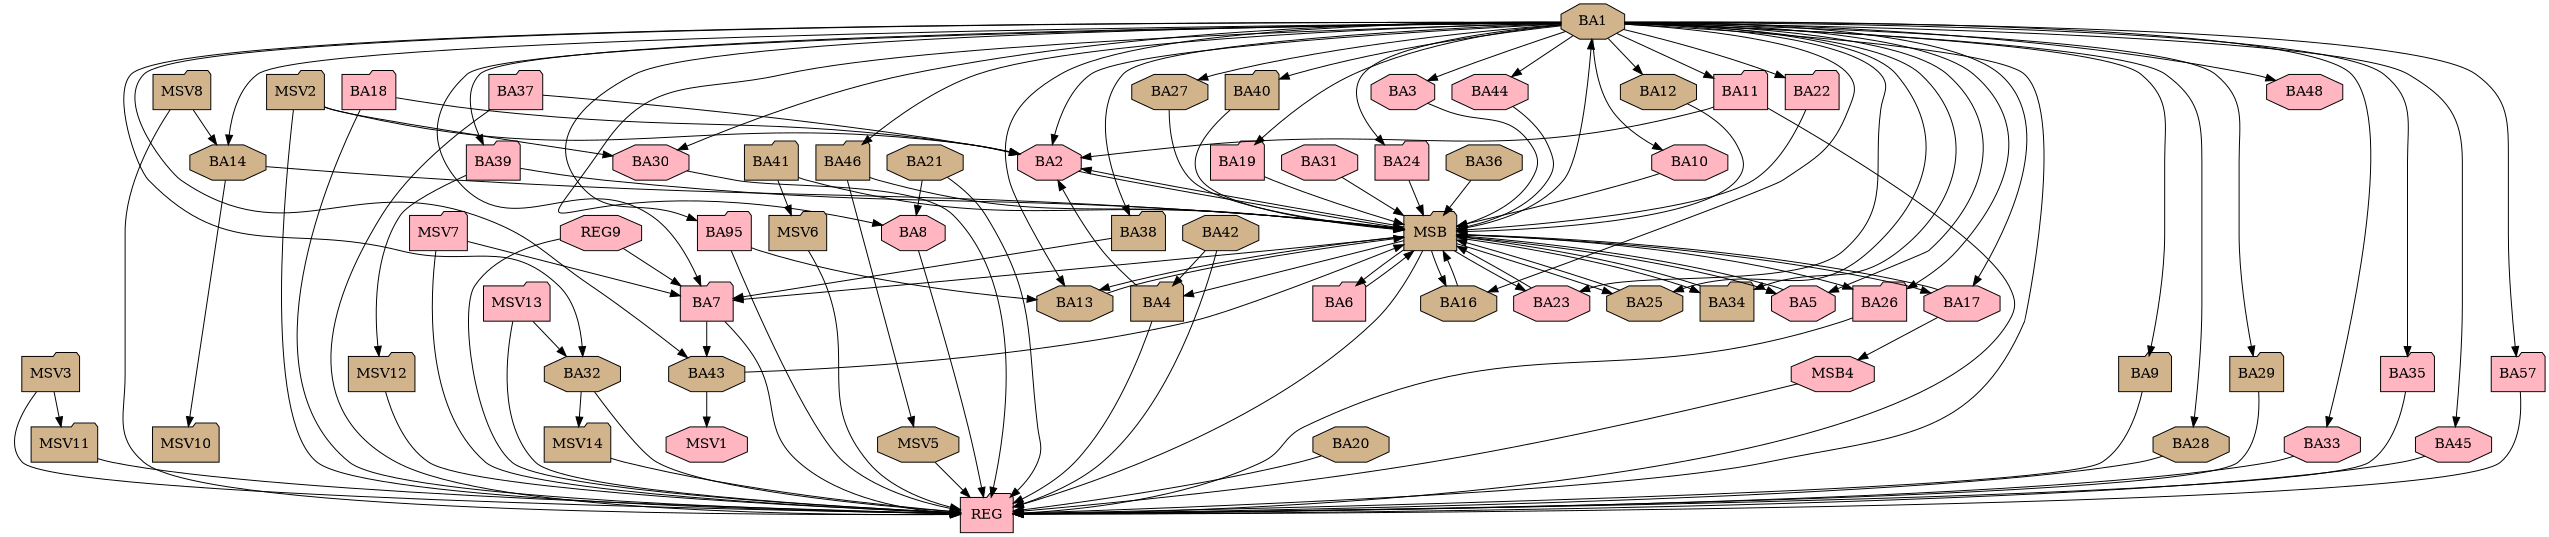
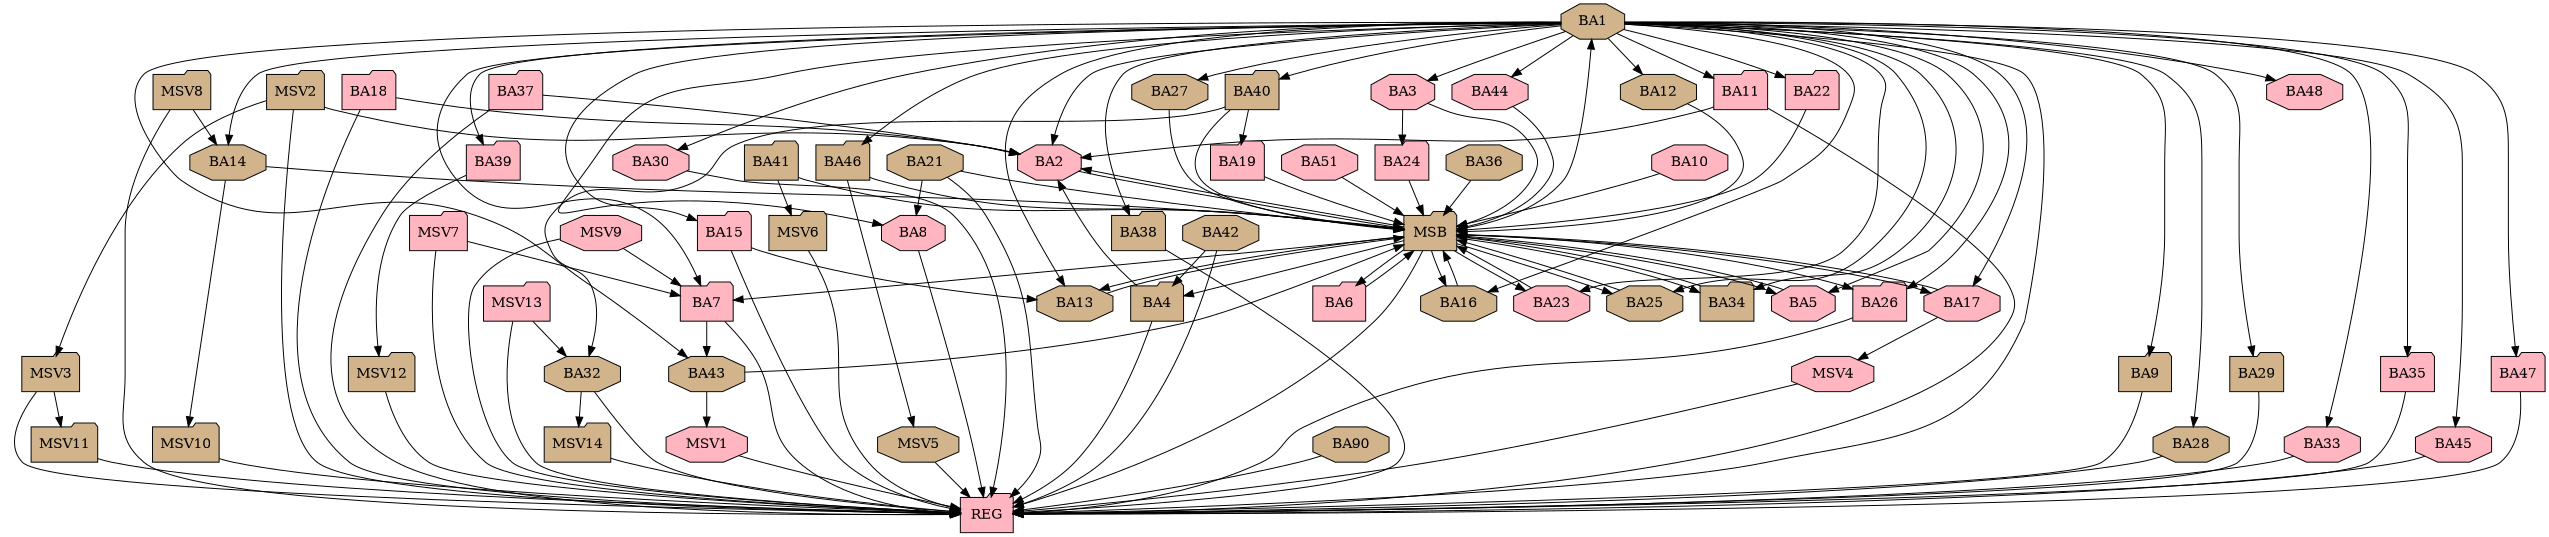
edge "BA1" -> "BA24": now "BA3" -> "BA24"
edge "BA1" -> "BA19": now "BA40" -> "BA19"
edge "BA1" -> "BA32": now "BA40" -> "BA32"
edge "BA1" -> "BA10": removed
edge "MSV2" -> "BA30": now "MSV2" -> "MSV3"
node "BA31": label "BA31" -> "BA51"
edge "BA39" -> "MSB": now "BA21" -> "MSB"
node "REG9": label "REG9" -> "MSV9"
node "BA95": label "BA95" -> "BA15"
edge "BA38" -> "BA7": now "BA38" -> "REG"
node "MSB4": label "MSB4" -> "MSV4"
node "BA57": label "BA57" -> "BA47"
node "BA20": label "BA20" -> "BA90"
edge "MSV1" -> "REG": added
edge "MSV10" -> "REG": added
